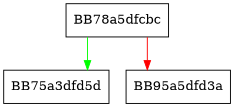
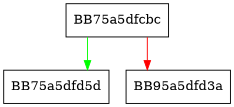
node "BB78a5dfcbc": label "BB78a5dfcbc" -> "BB75a5dfcbc"
node "BB75a3dfd5d": label "BB75a3dfd5d" -> "BB75a5dfd5d"
